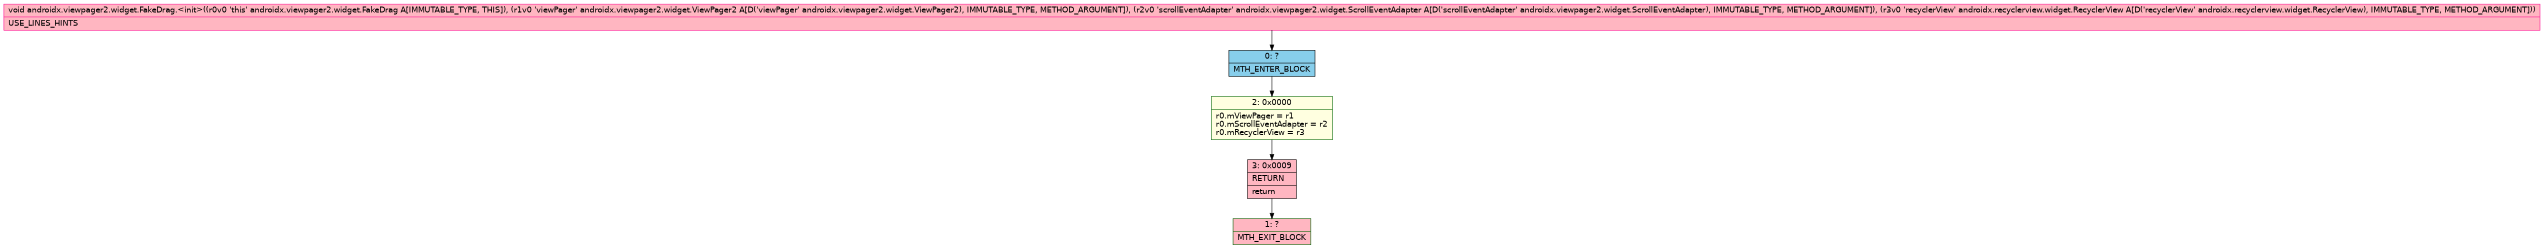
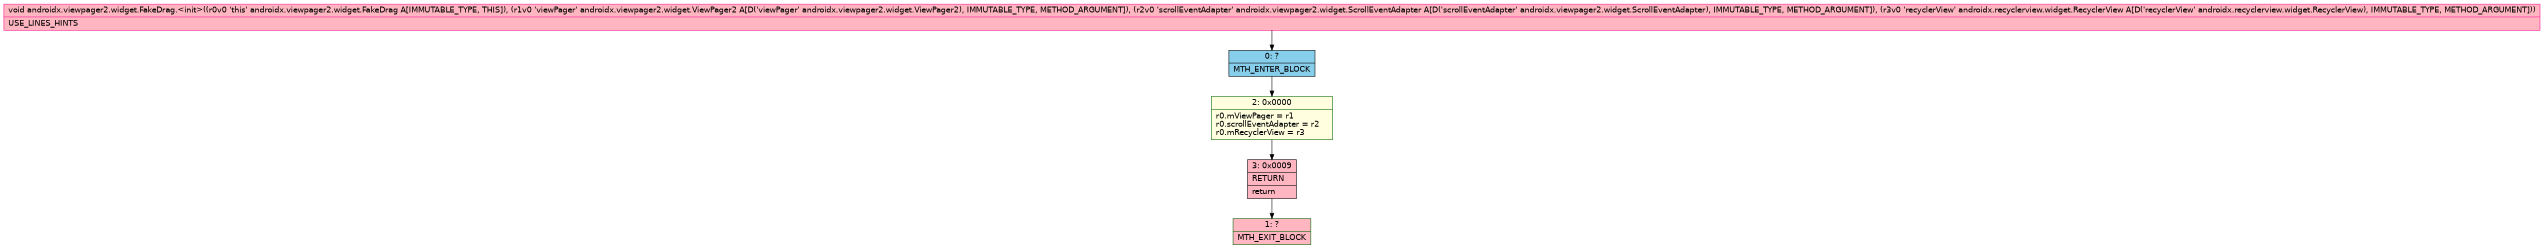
node "2: 0x0000": text "r0.mScrollEventAdapter = r2" -> "r0.scrollEventAdapter = r2"
